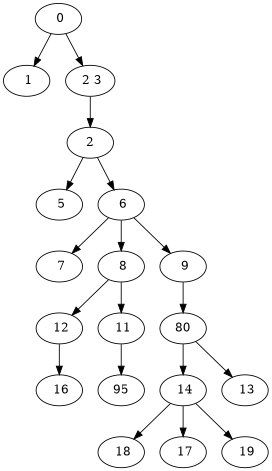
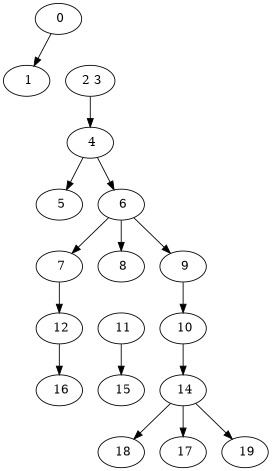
edge "0" -> "2 3": removed
node "2": label "2" -> "4"
edge "8" -> "11": removed
edge "8" -> "12": now "7" -> "12"
node "80": label "80" -> "10"
node "95": label "95" -> "15"
node "13": removed
